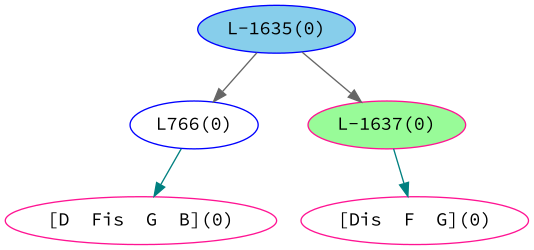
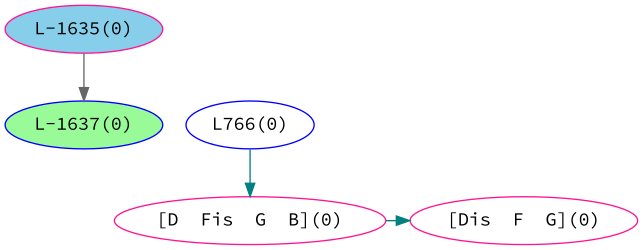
node "L-1635(0)": color blue -> deeppink
edge "L-1635(0)" -> "L766(0)": removed
node "L-1637(0)": color deeppink -> blue
edge "L-1637(0)" -> "[Dis  F  G](0)": now "[D  Fis  G  B](0)" -> "[Dis  F  G](0)"
